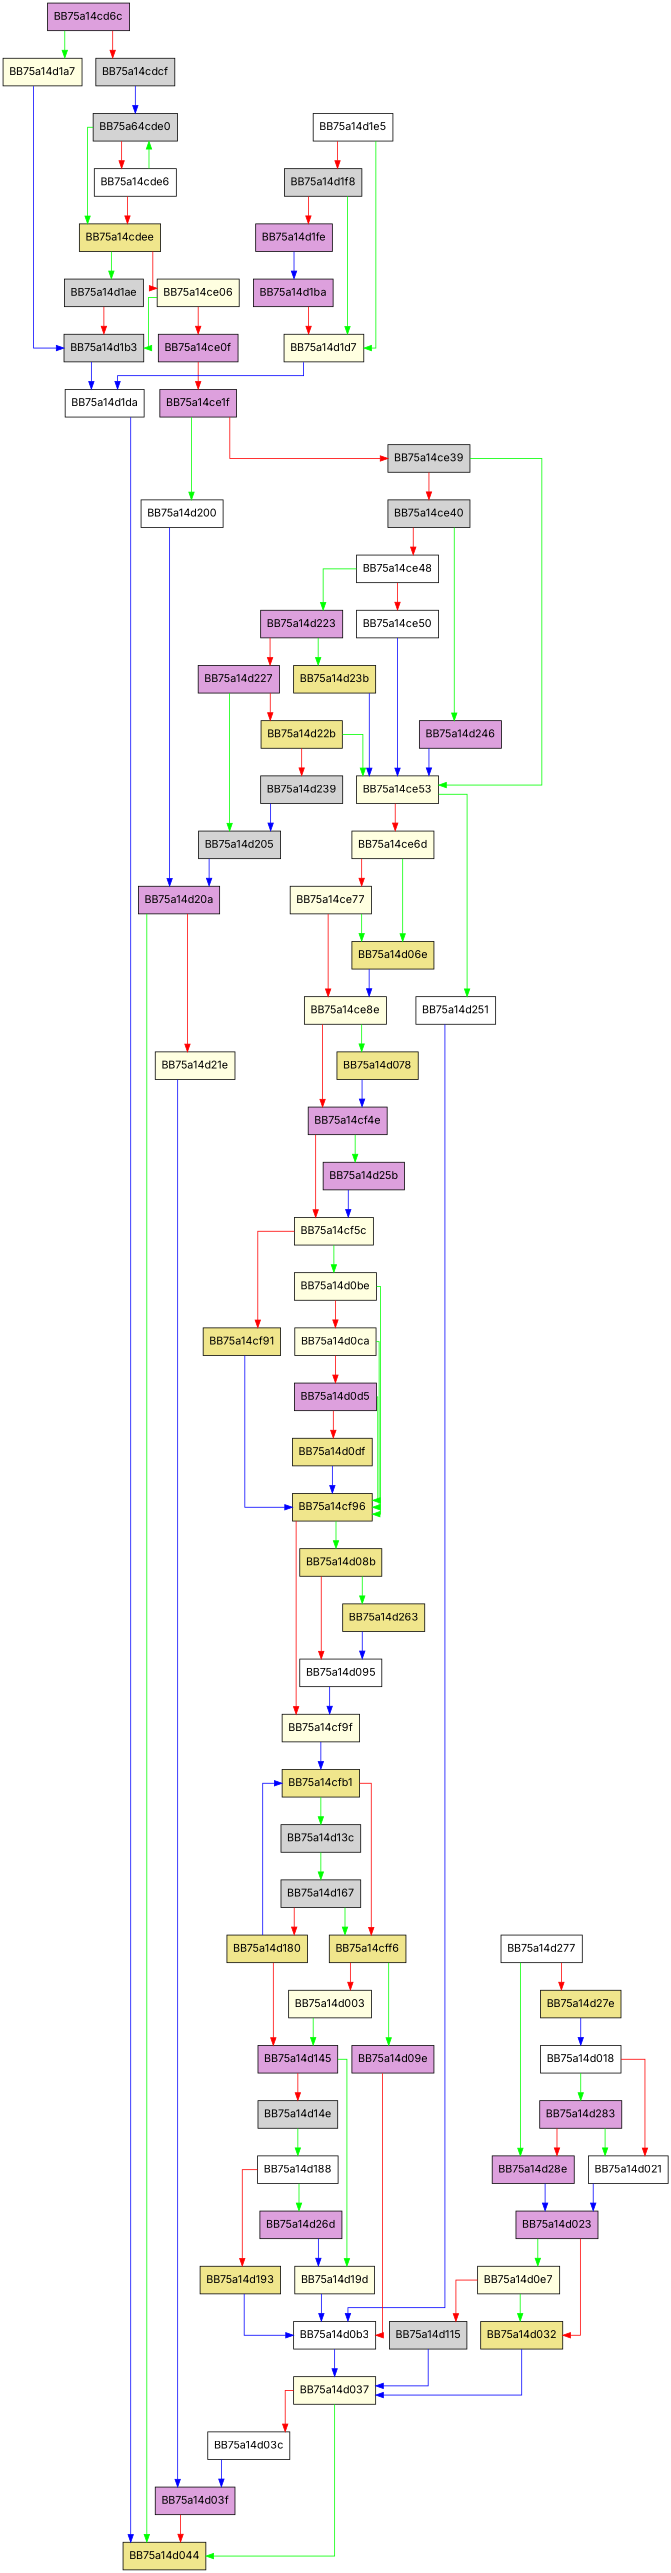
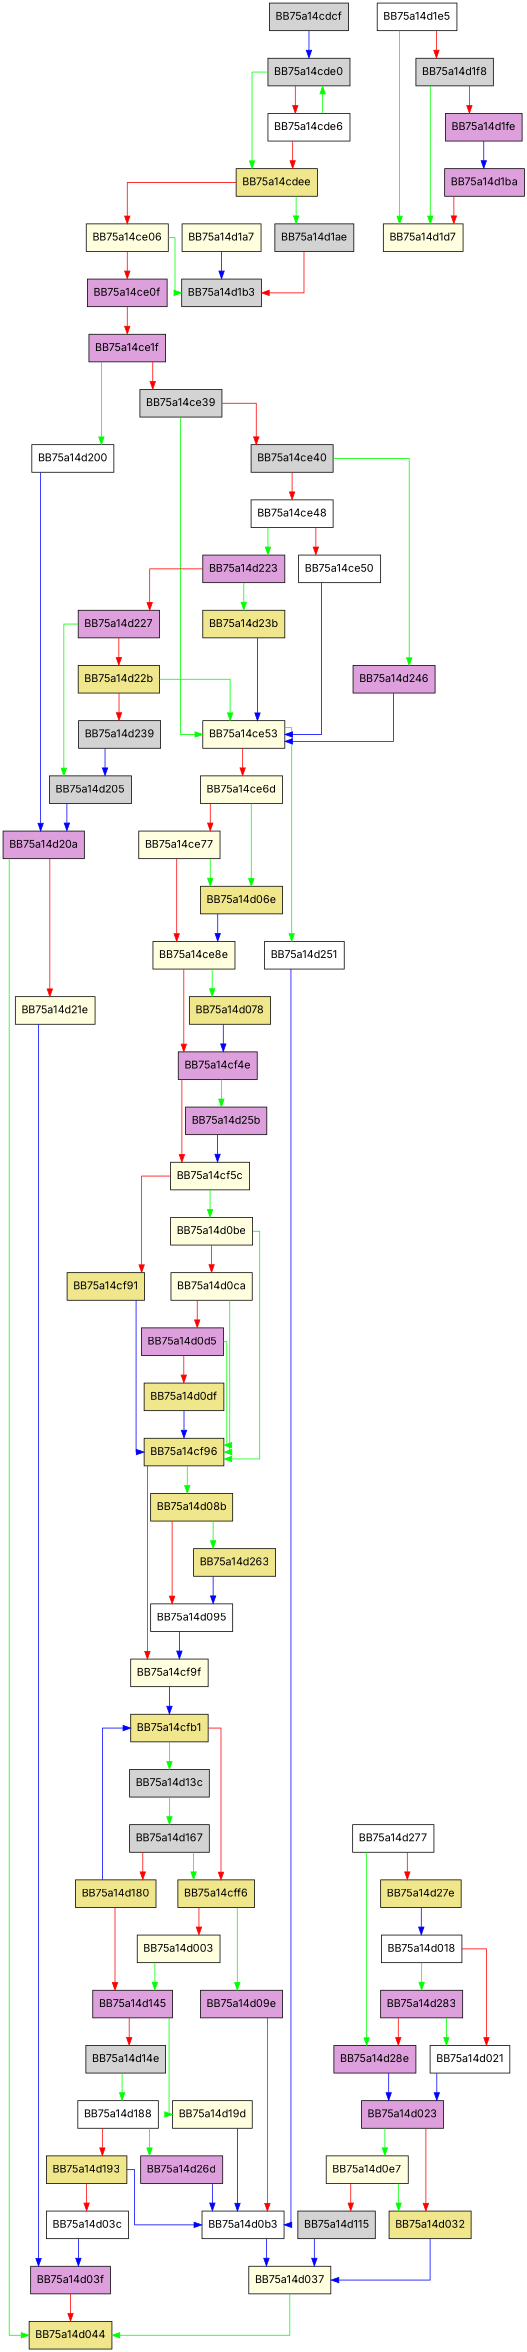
node "BB75a14cd6c": removed
node "BB75a64cde0": label "BB75a64cde0" -> "BB75a14cde0"
node "BB75a14d1da": removed
edge "BB75a14d26d" -> "BB75a14d19d": now "BB75a14d26d" -> "BB75a14d0b3"
edge "BB75a14d037" -> "BB75a14d03c": now "BB75a14d193" -> "BB75a14d03c"
